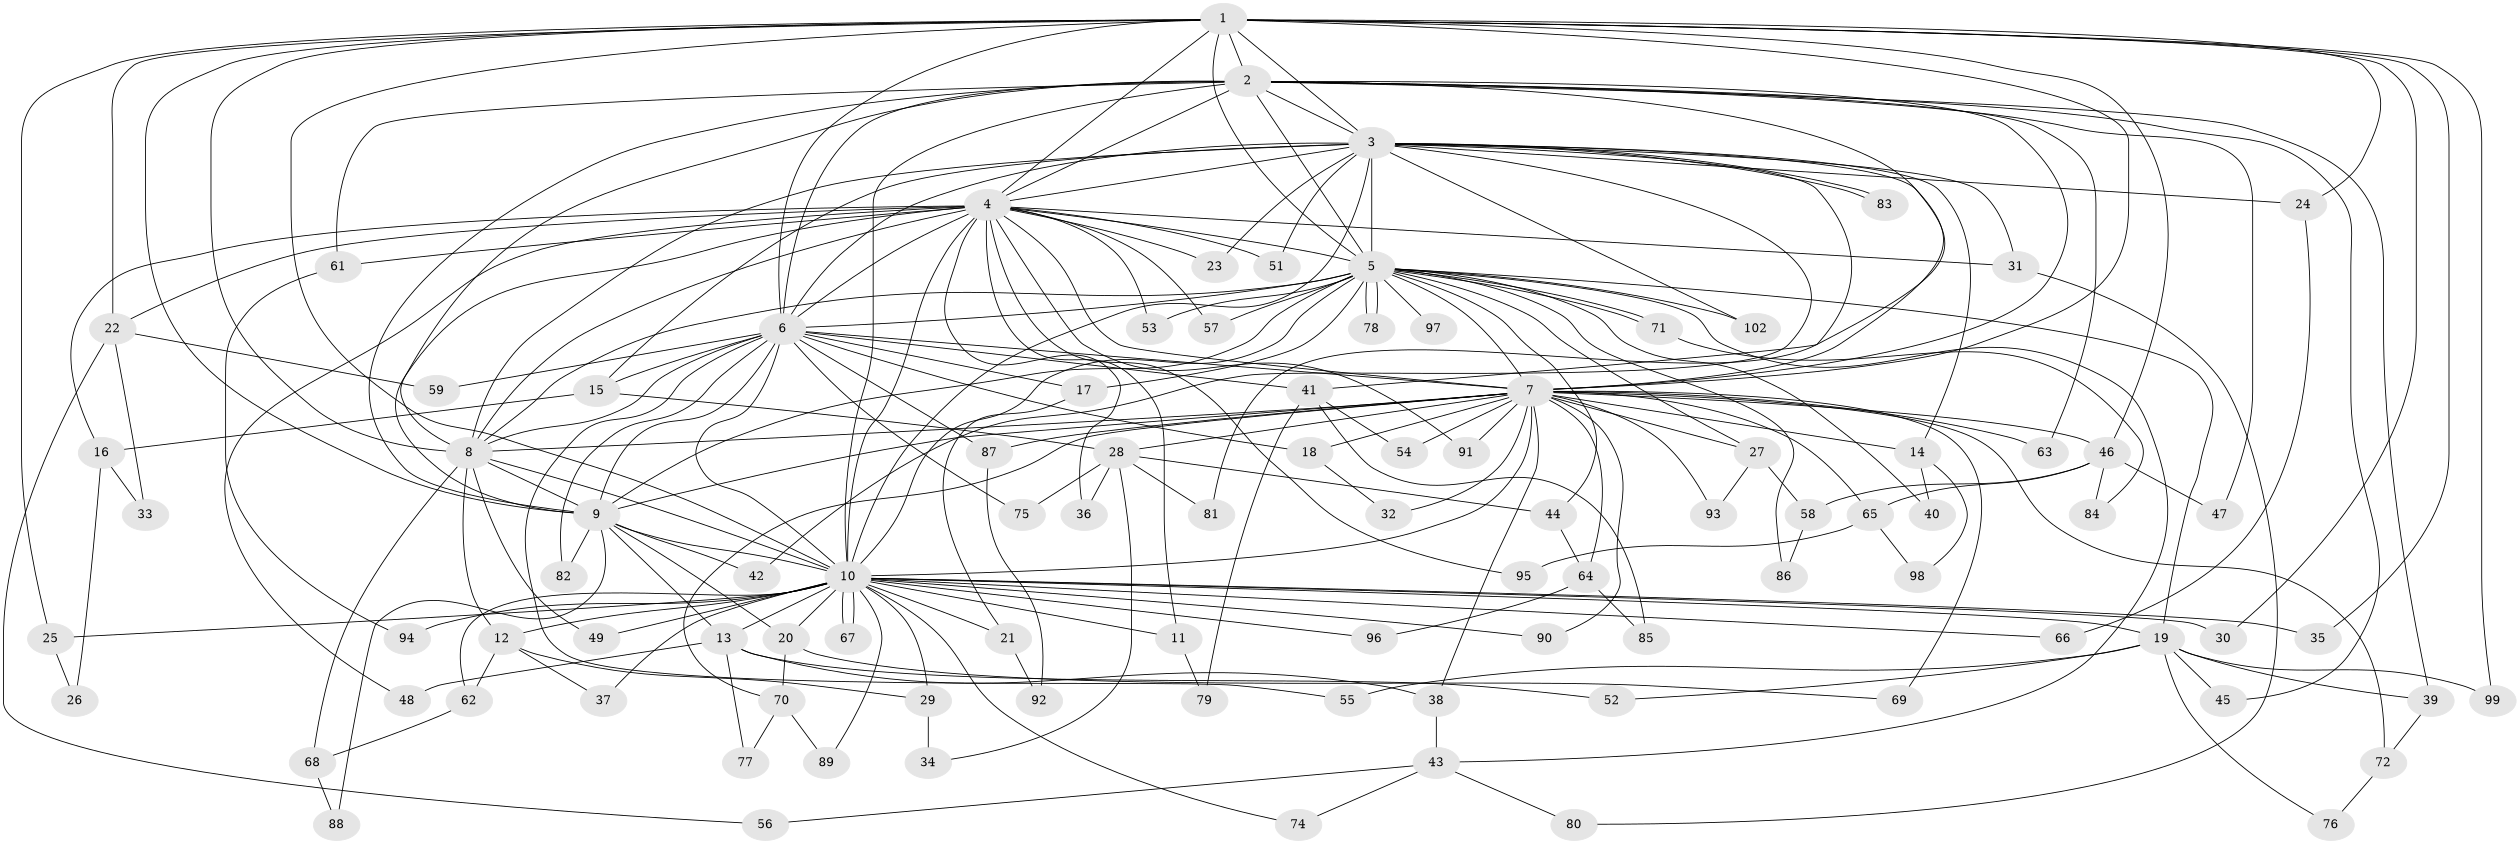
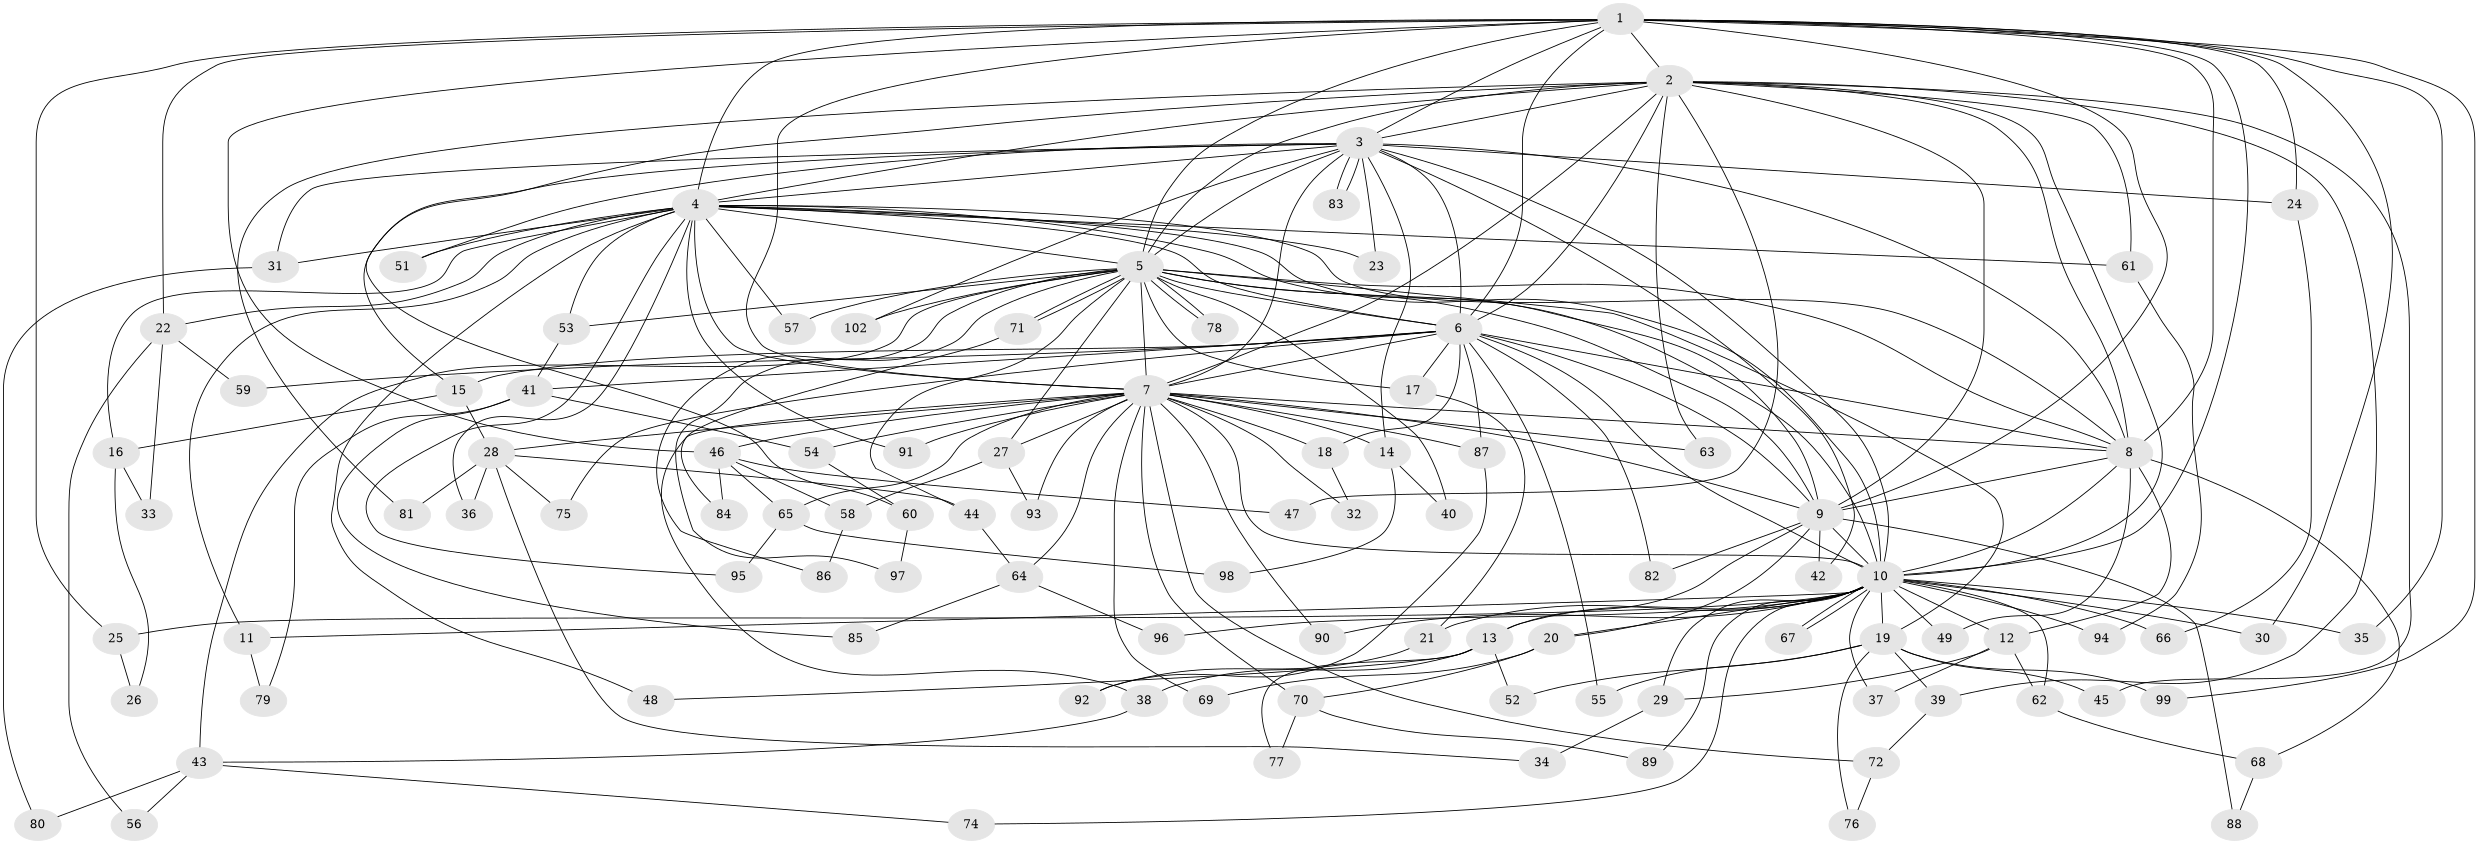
edge "3" -- "41": now "53" -- "41"
node "60": added
